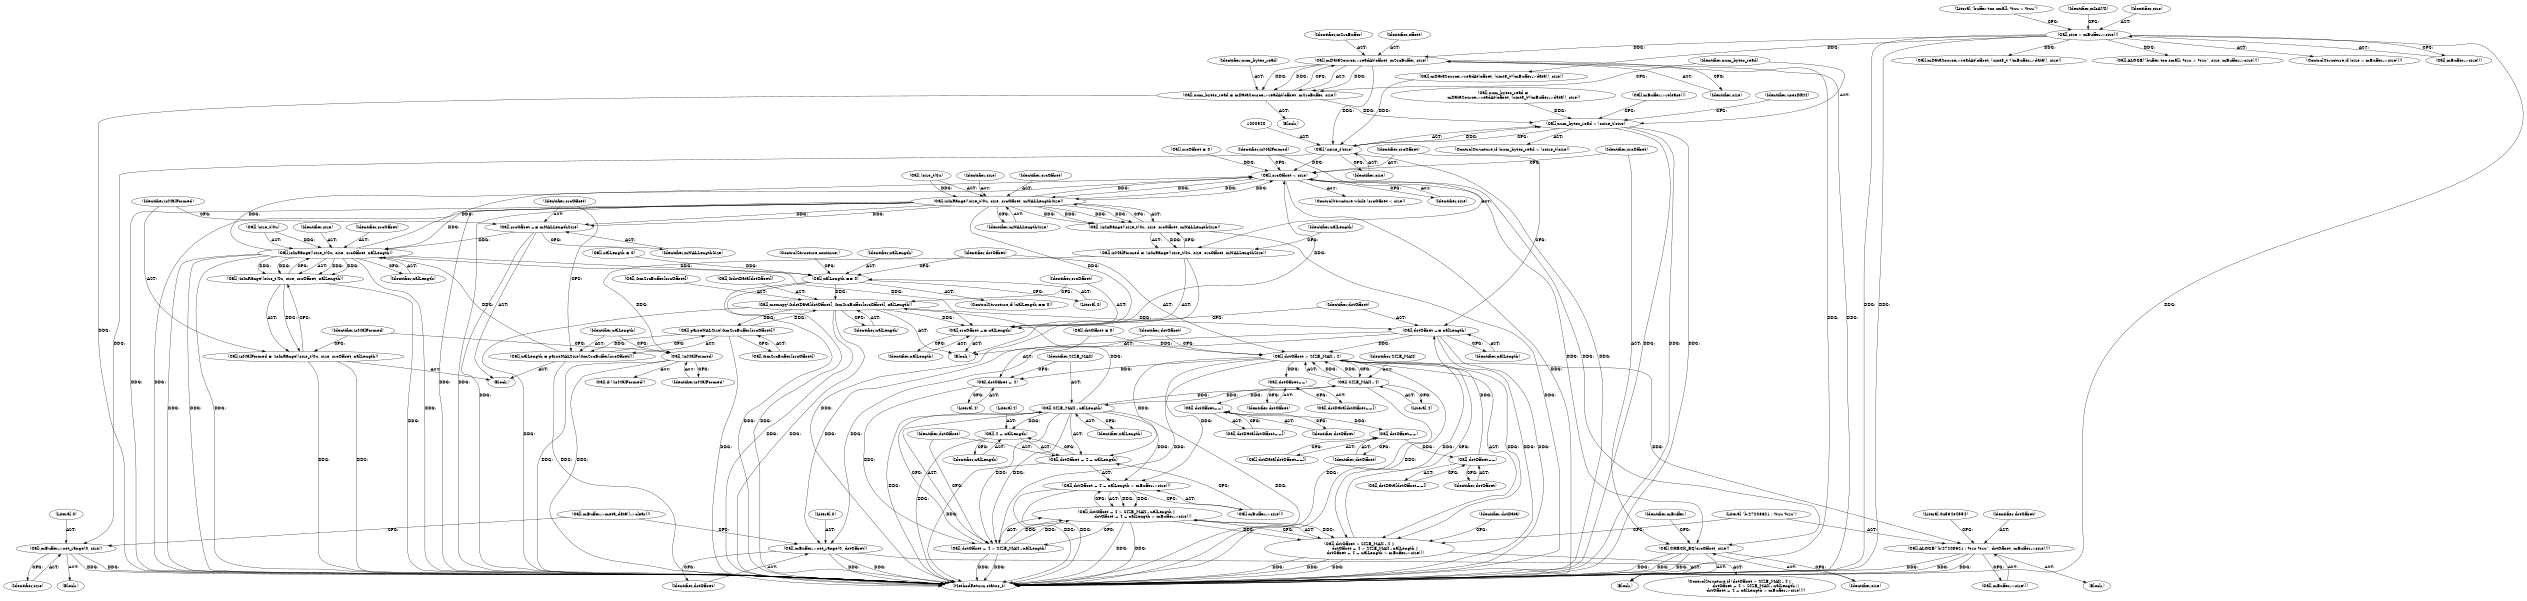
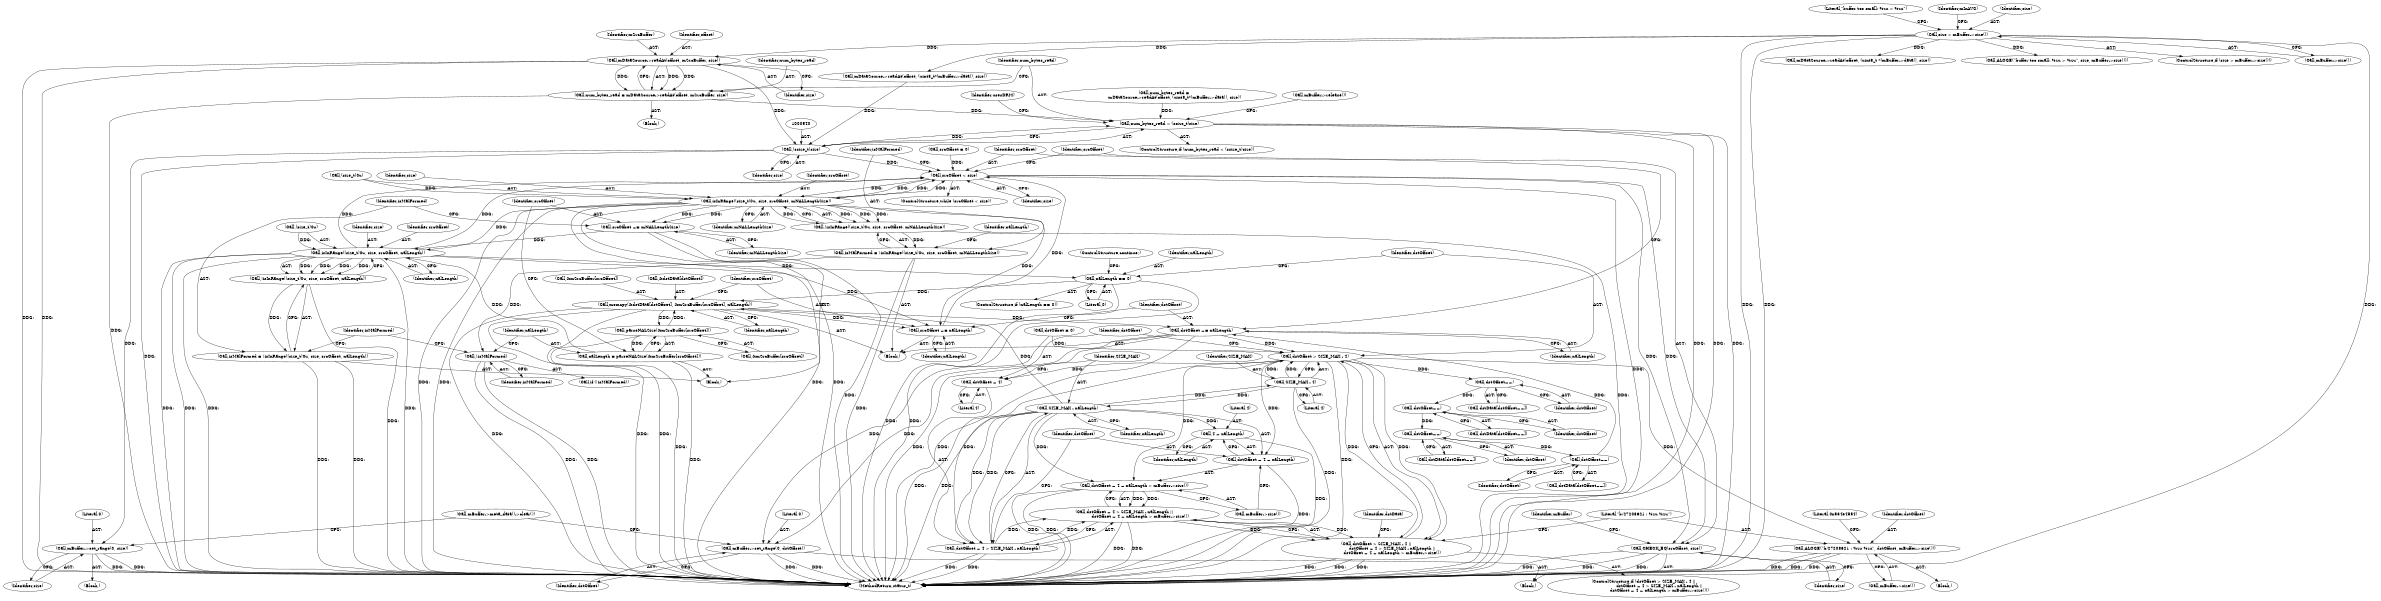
node "(Call,nalLength = 0)": removed
edge "(Call,dstOffset + 4)" -> "(Call,dstOffset + 4 > SIZE_MAX - nalLength)": label "DDG: " -> "AST: "
